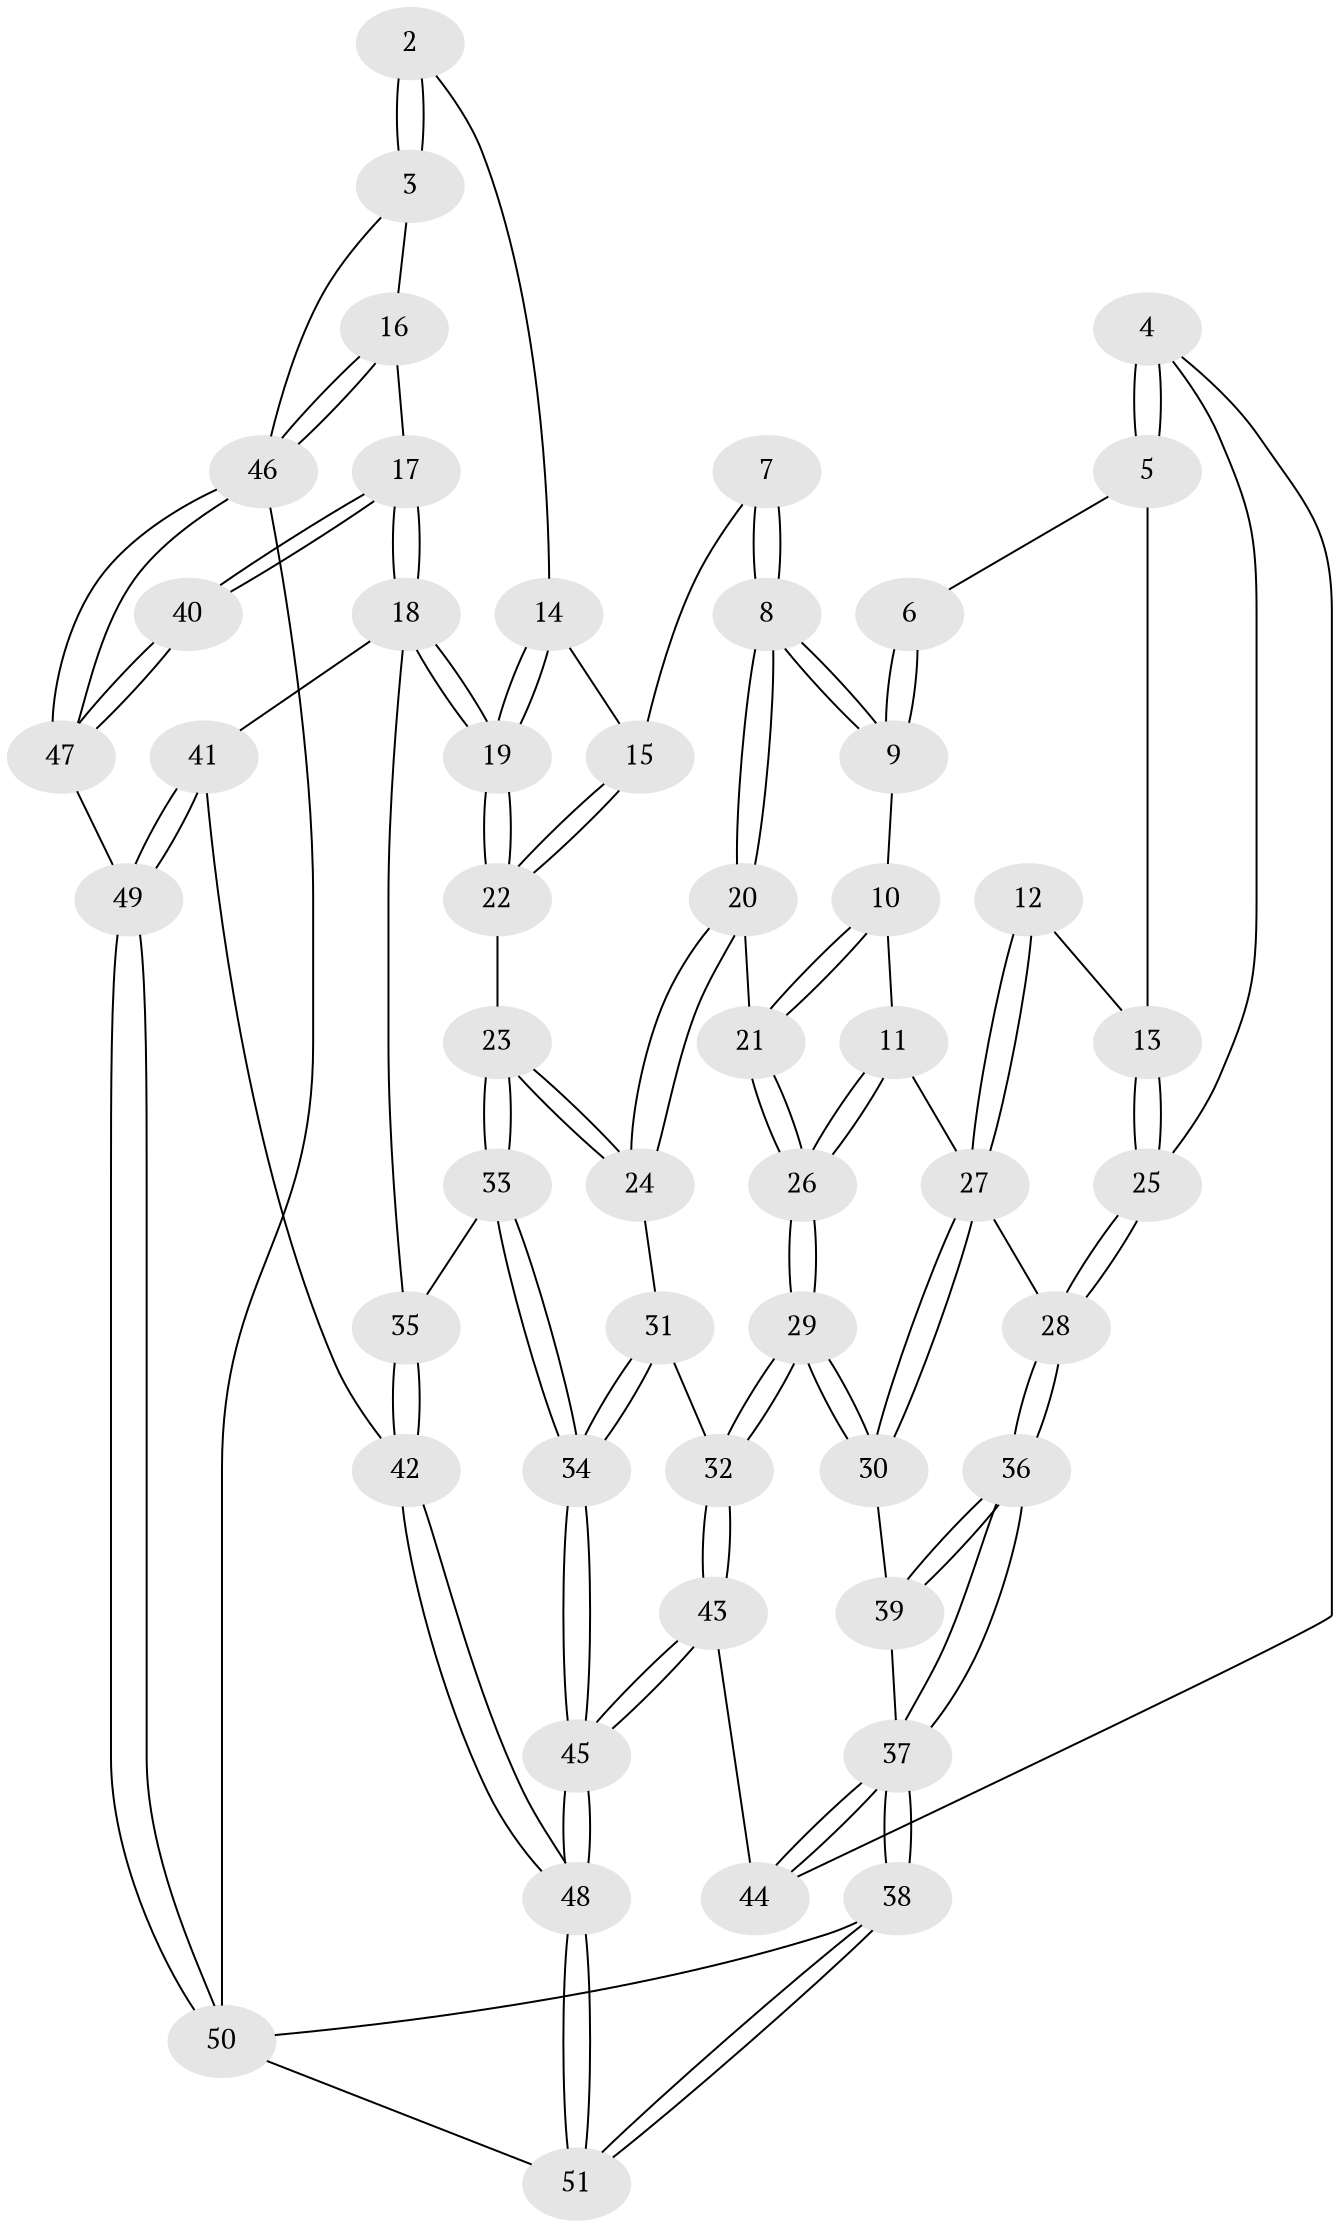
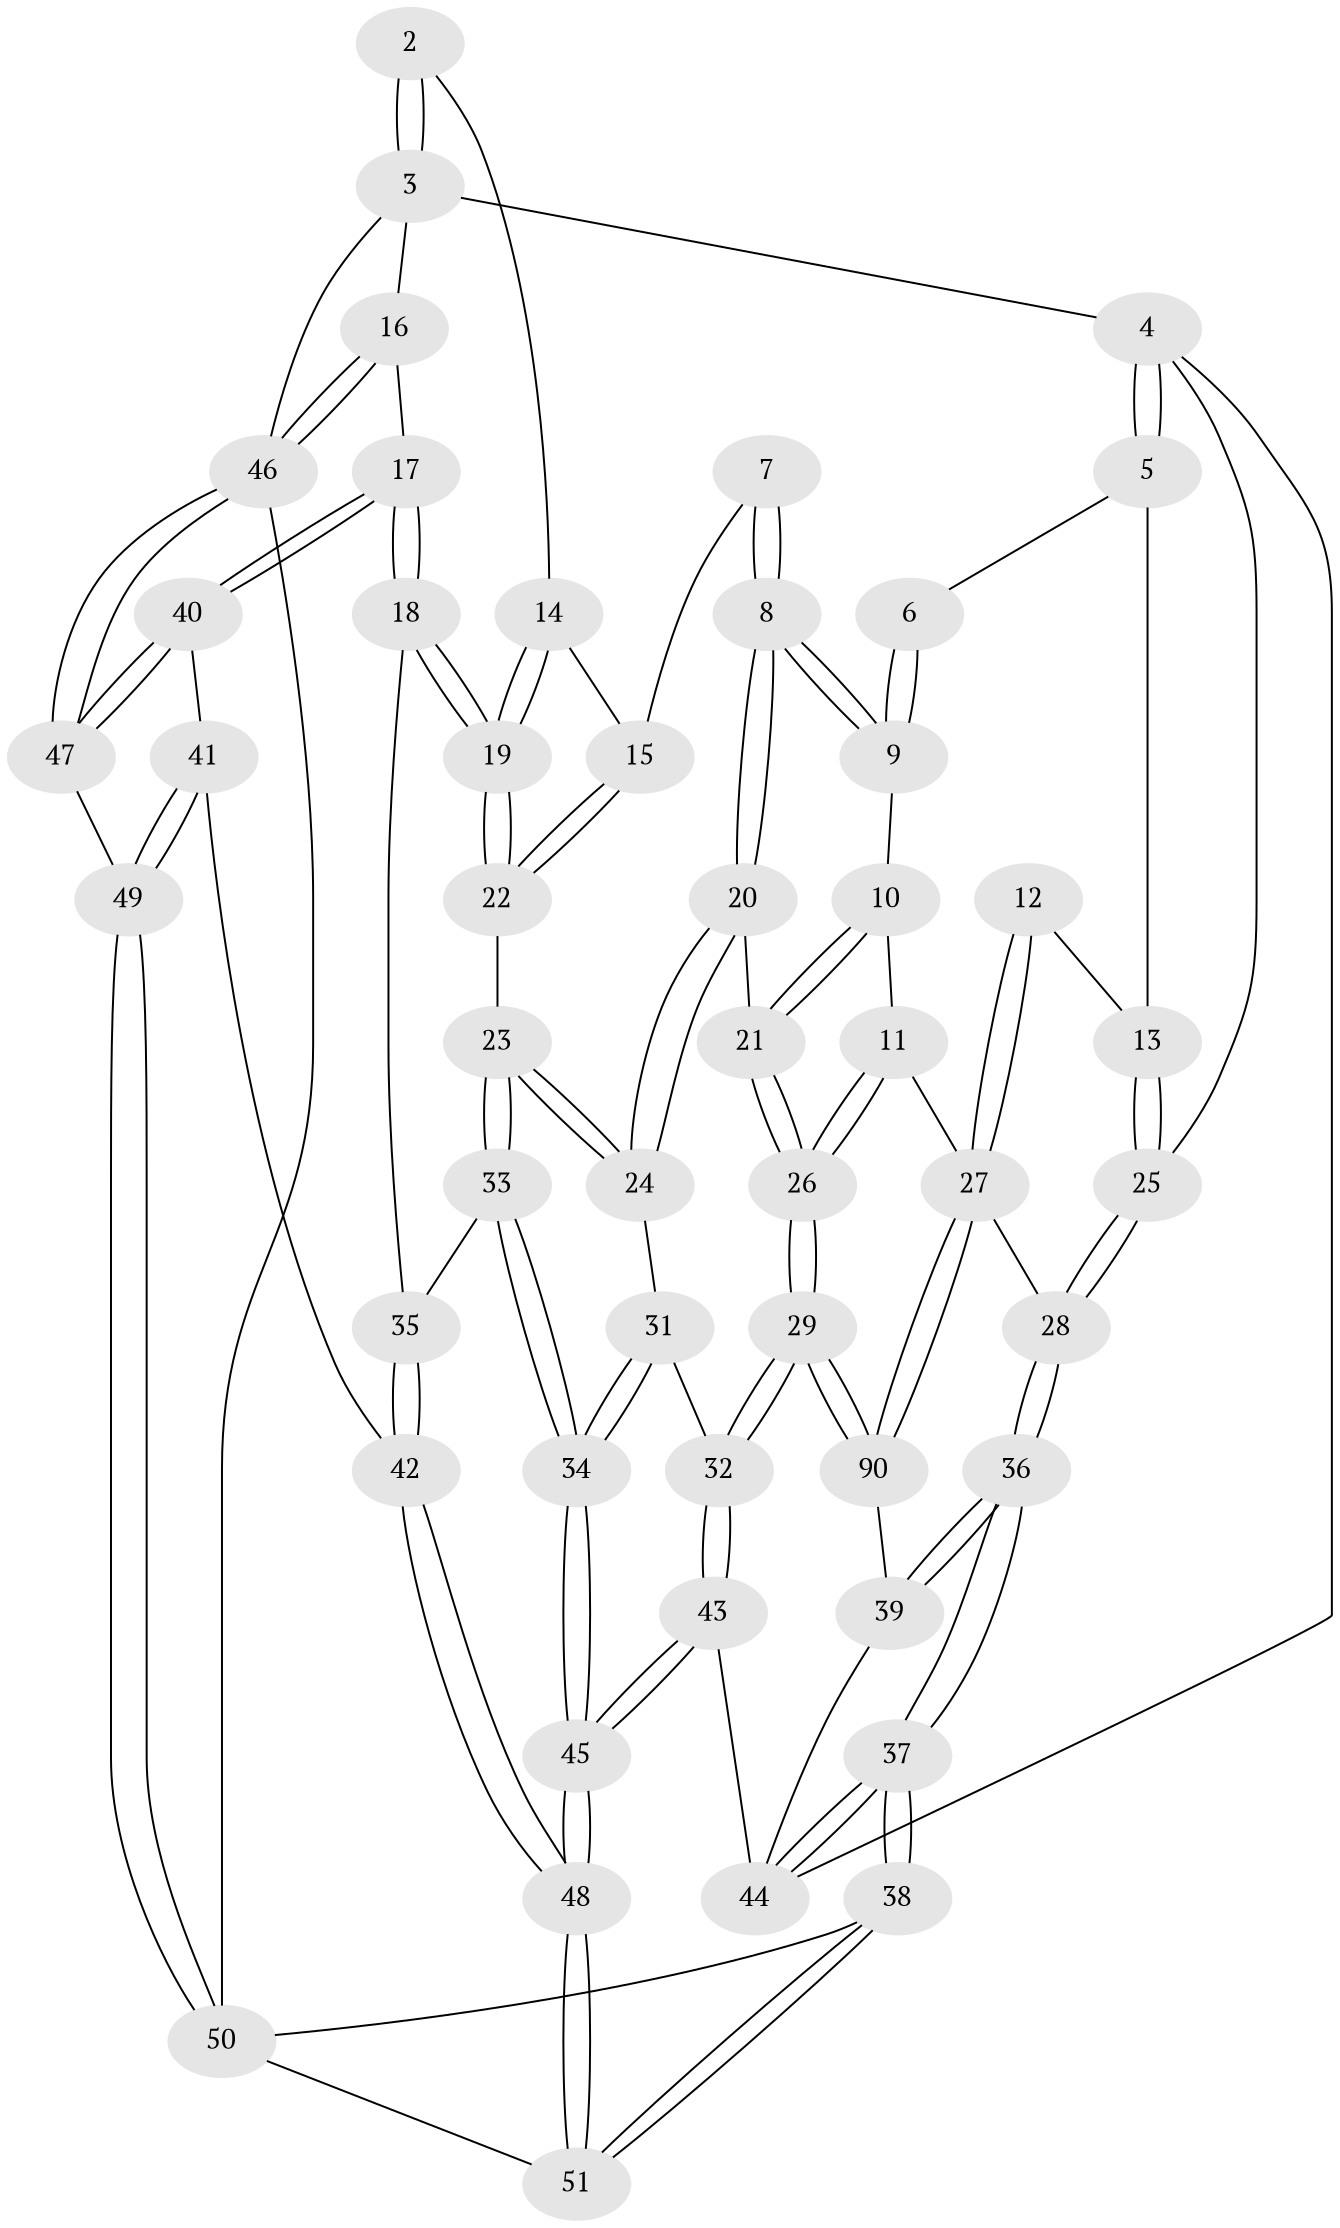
edge "3" -- "4": added
edge "18" -- "41": now "40" -- "41"
node "30": label "30" -> "90"
edge "39" -- "37": now "39" -- "44"
